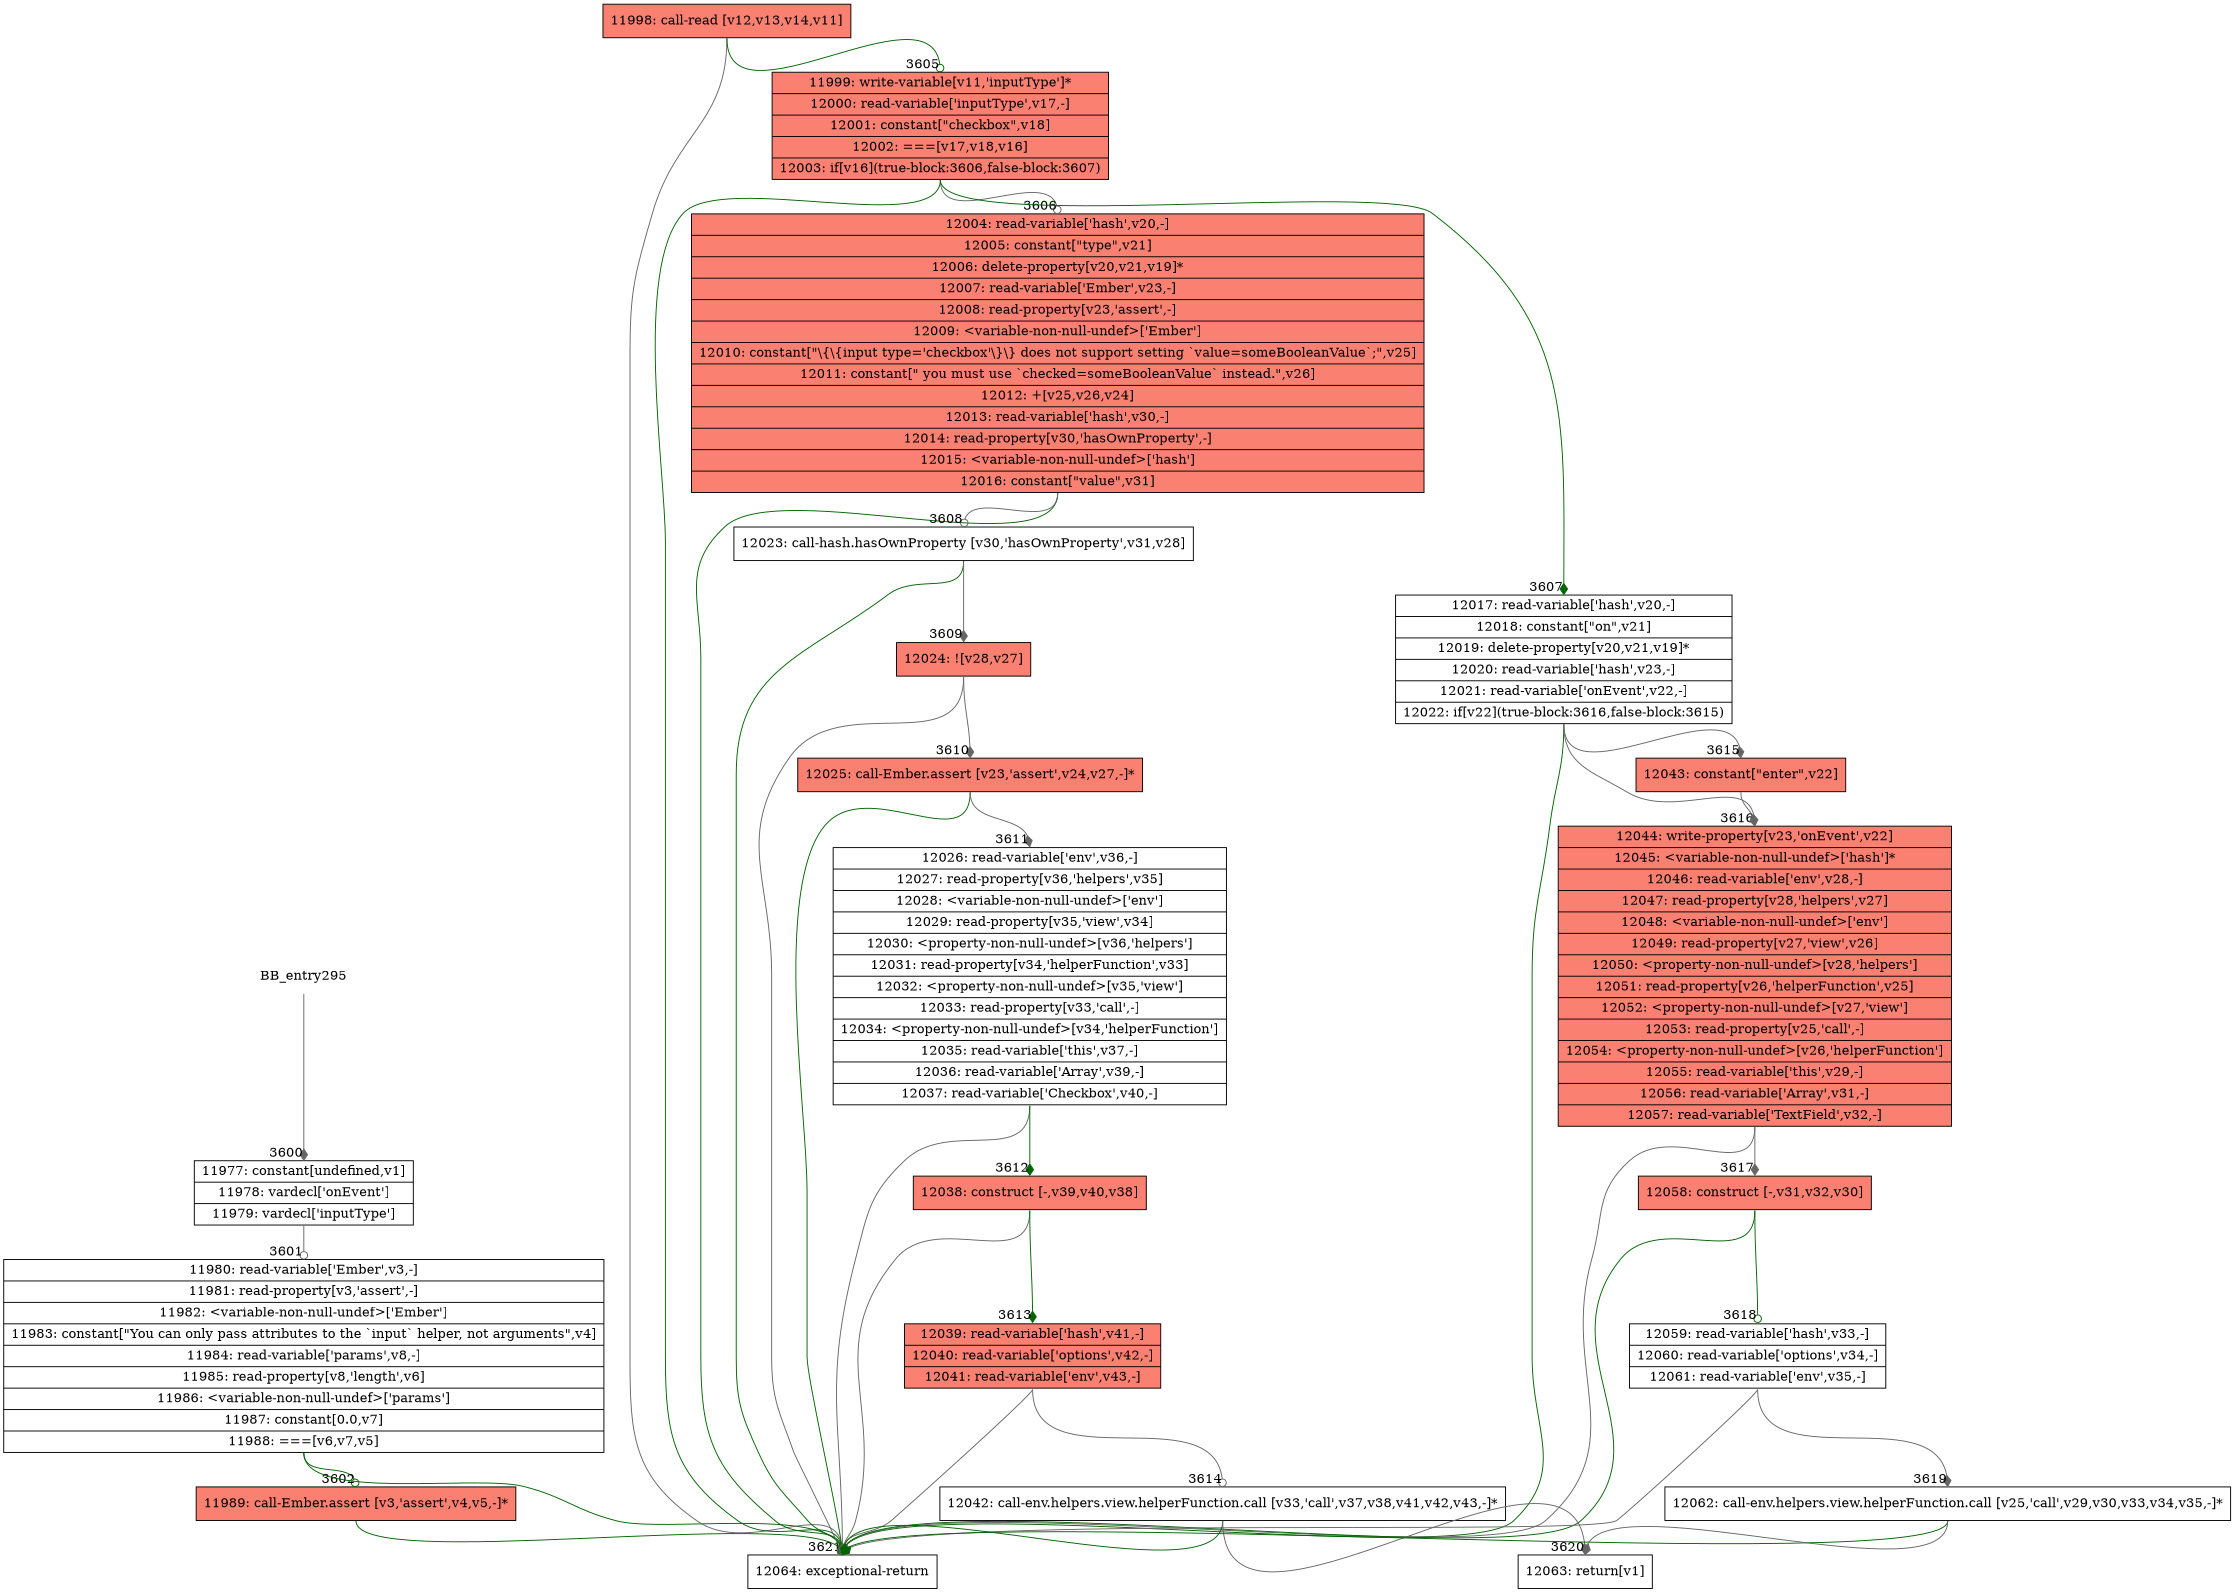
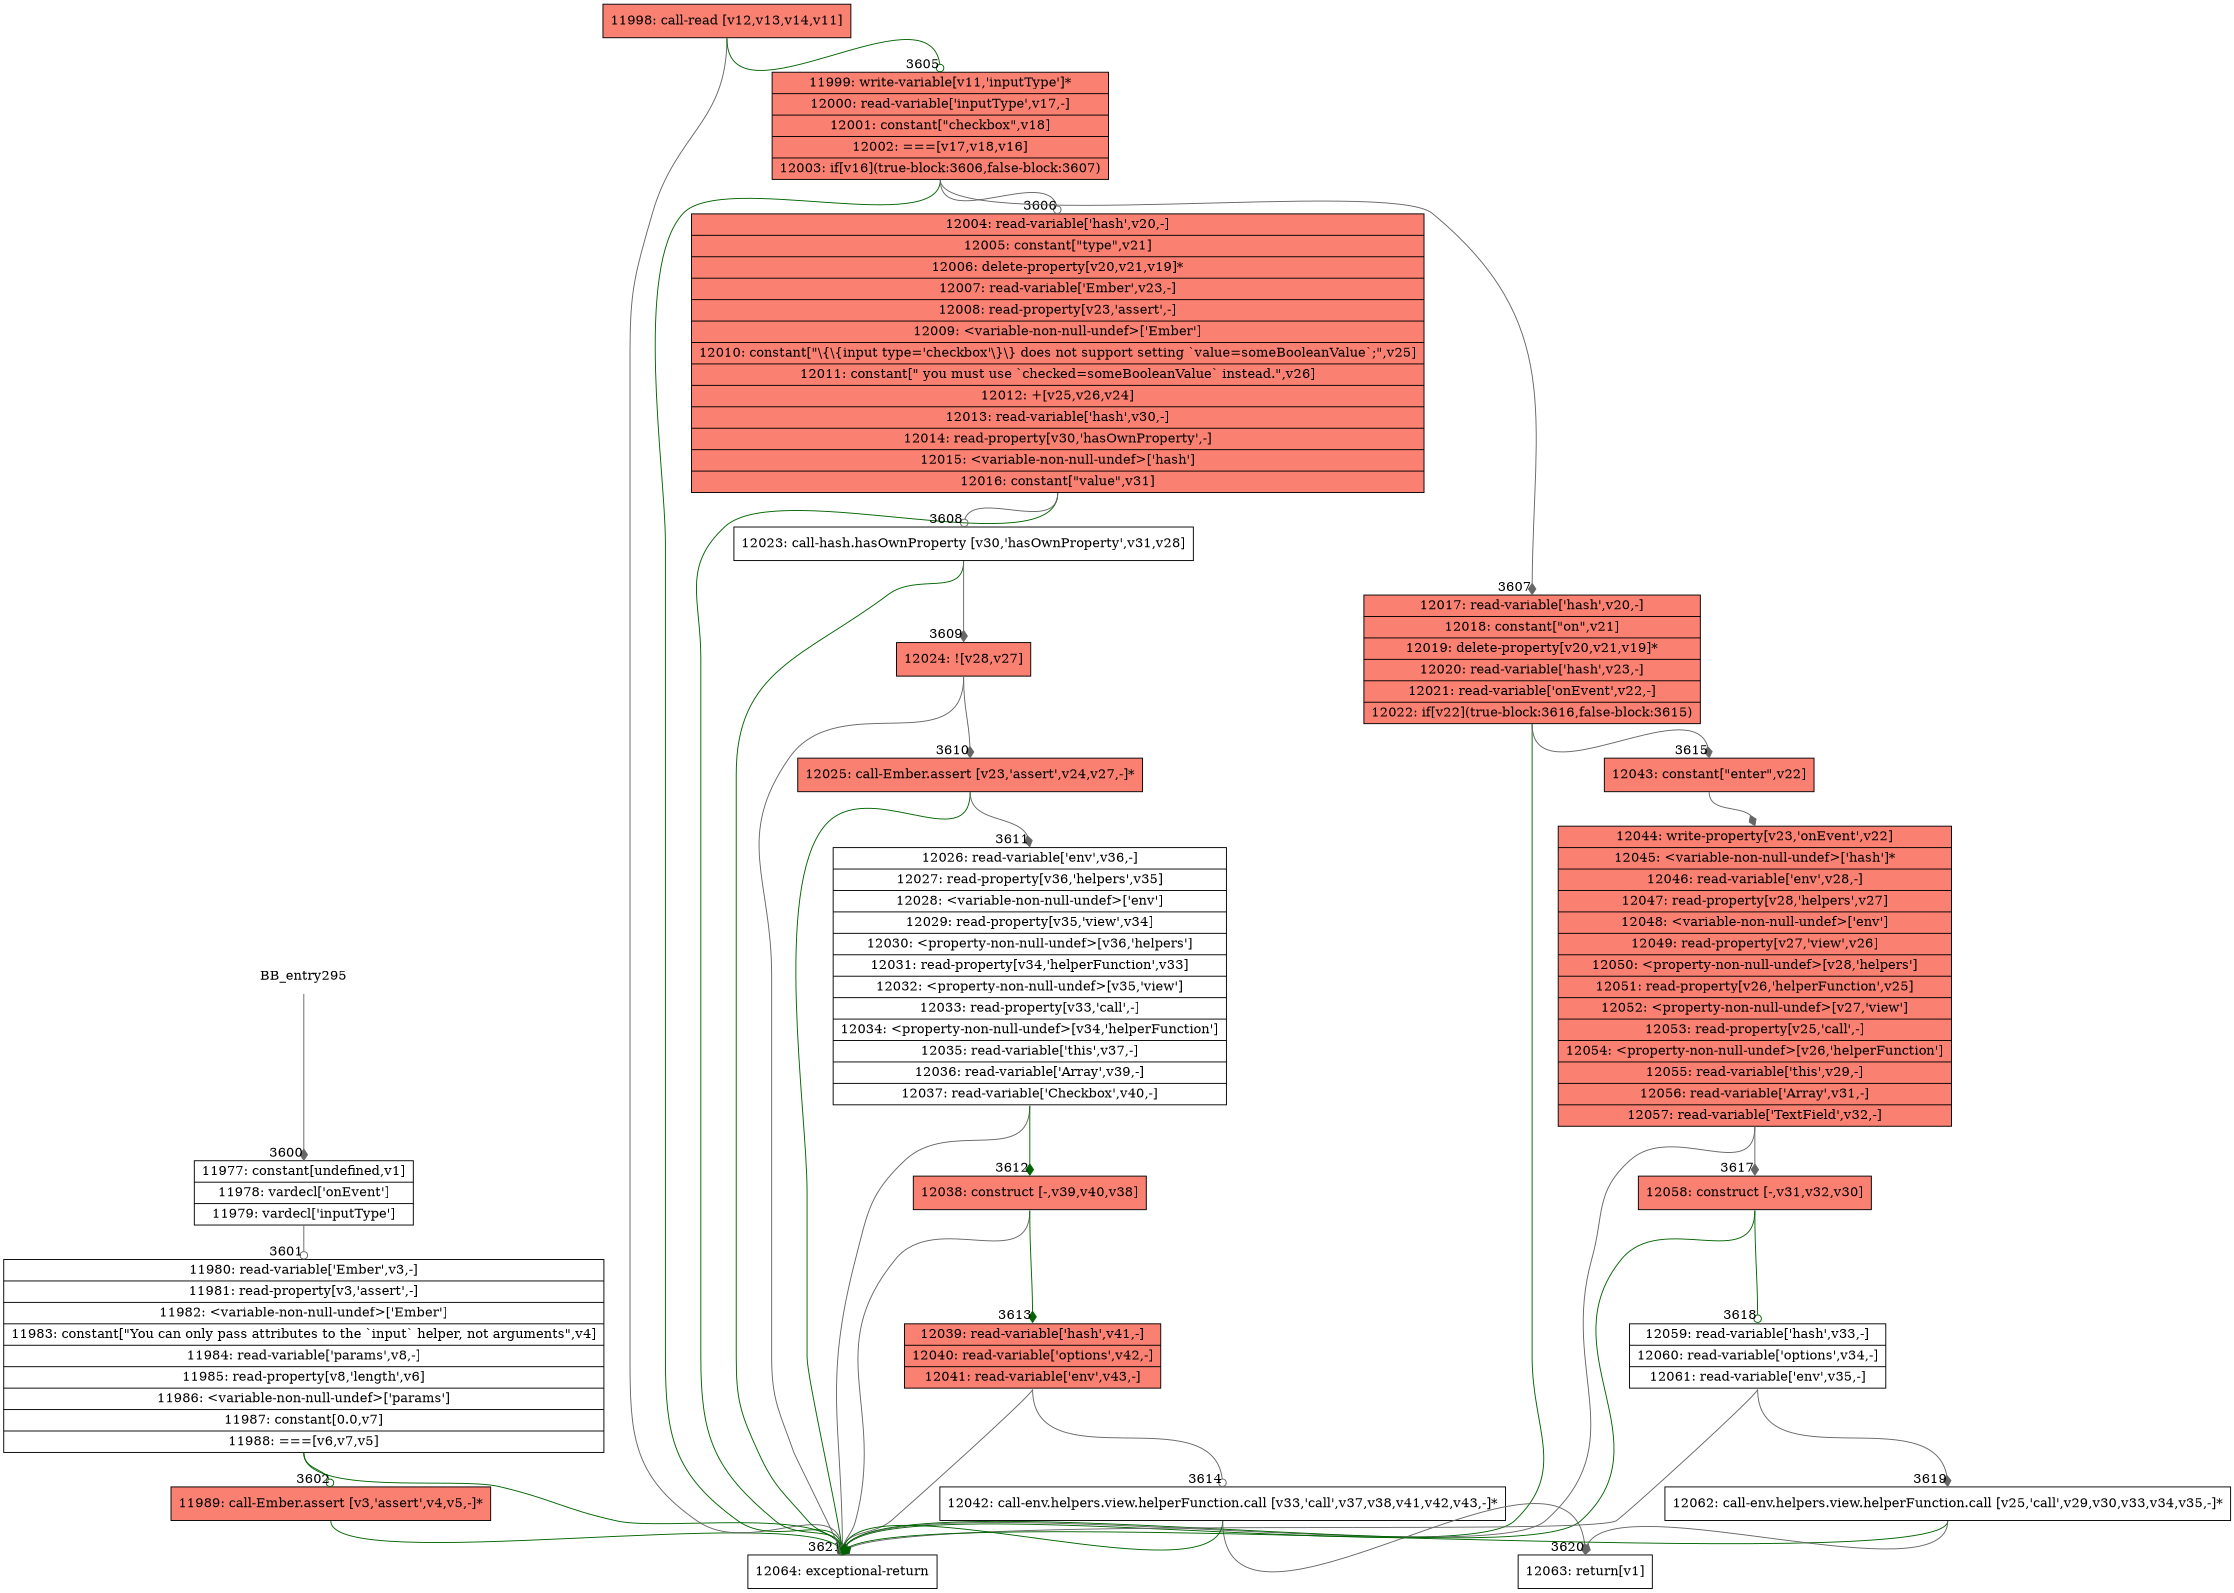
edge "11999: write-variable[v11,'inputType']*" -> "12017: read-variable['hash',v20,-]": color darkgreen -> gray40
node "12017: read-variable['hash',v20,-]": fillcolor white -> salmon
edge "12017: read-variable['hash',v20,-]" -> "12044: write-property[v23,'onEvent',v22]": removed
